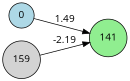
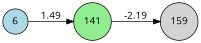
node "0": label "0" -> "6"
edge "159" -> "141": reversed
